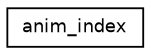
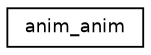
node "anim_index": label "anim_index" -> "anim_anim"
